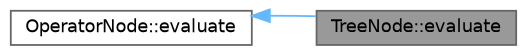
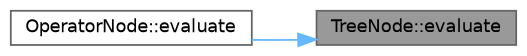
edge "TreeNode::evaluate" -> "OperatorNode::evaluate": reversed
